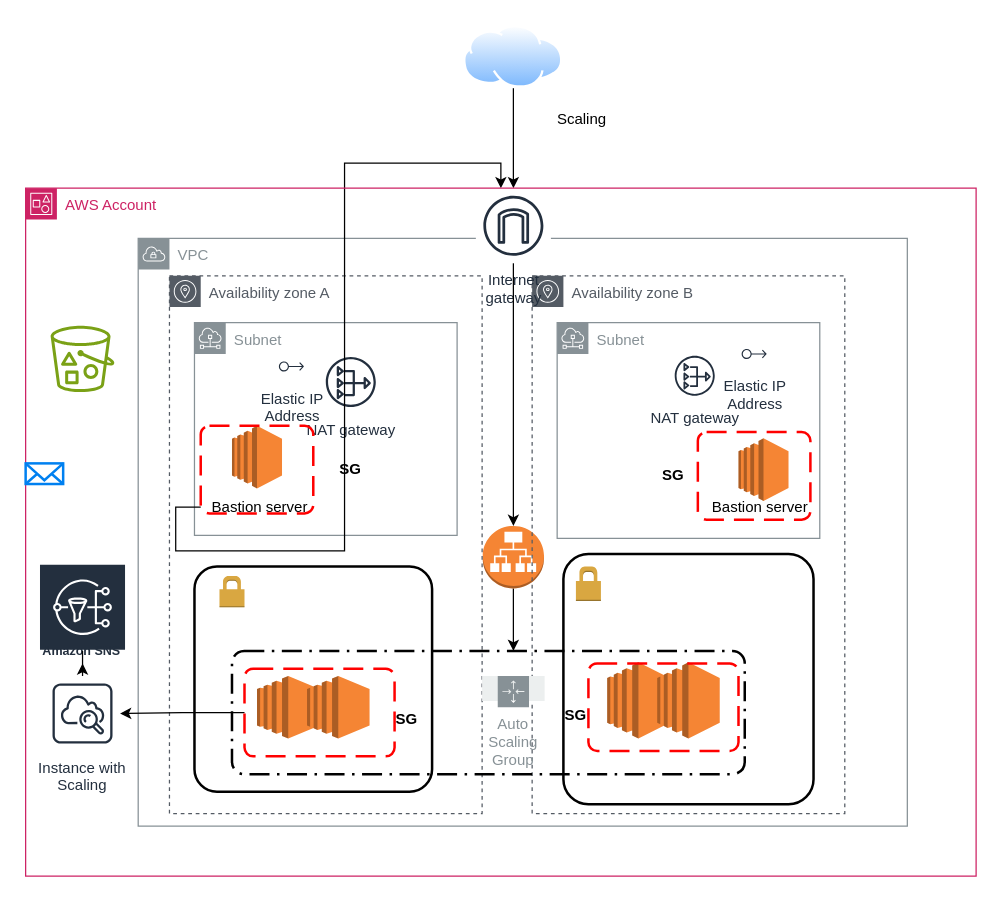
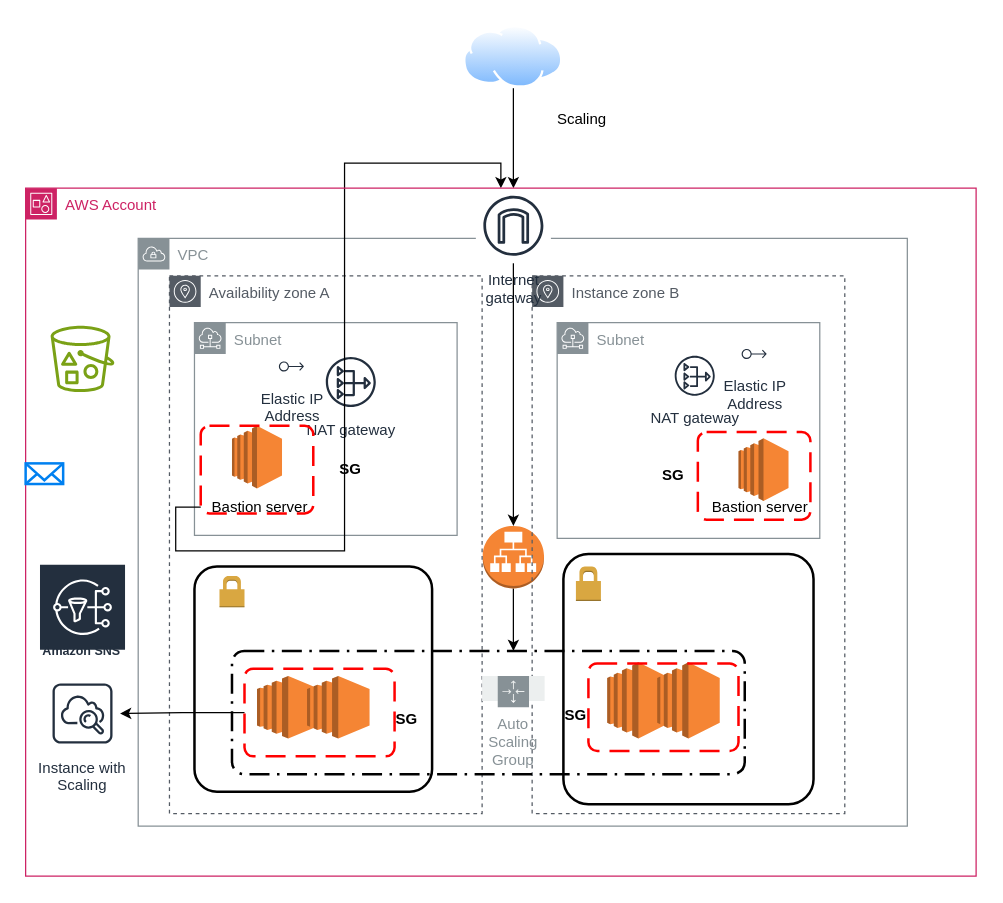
node "Availability zone B": label "Availability zone B" -> "Instance zone B"
edge "Instance with Scaling" -> "Amazon SNS": removed
